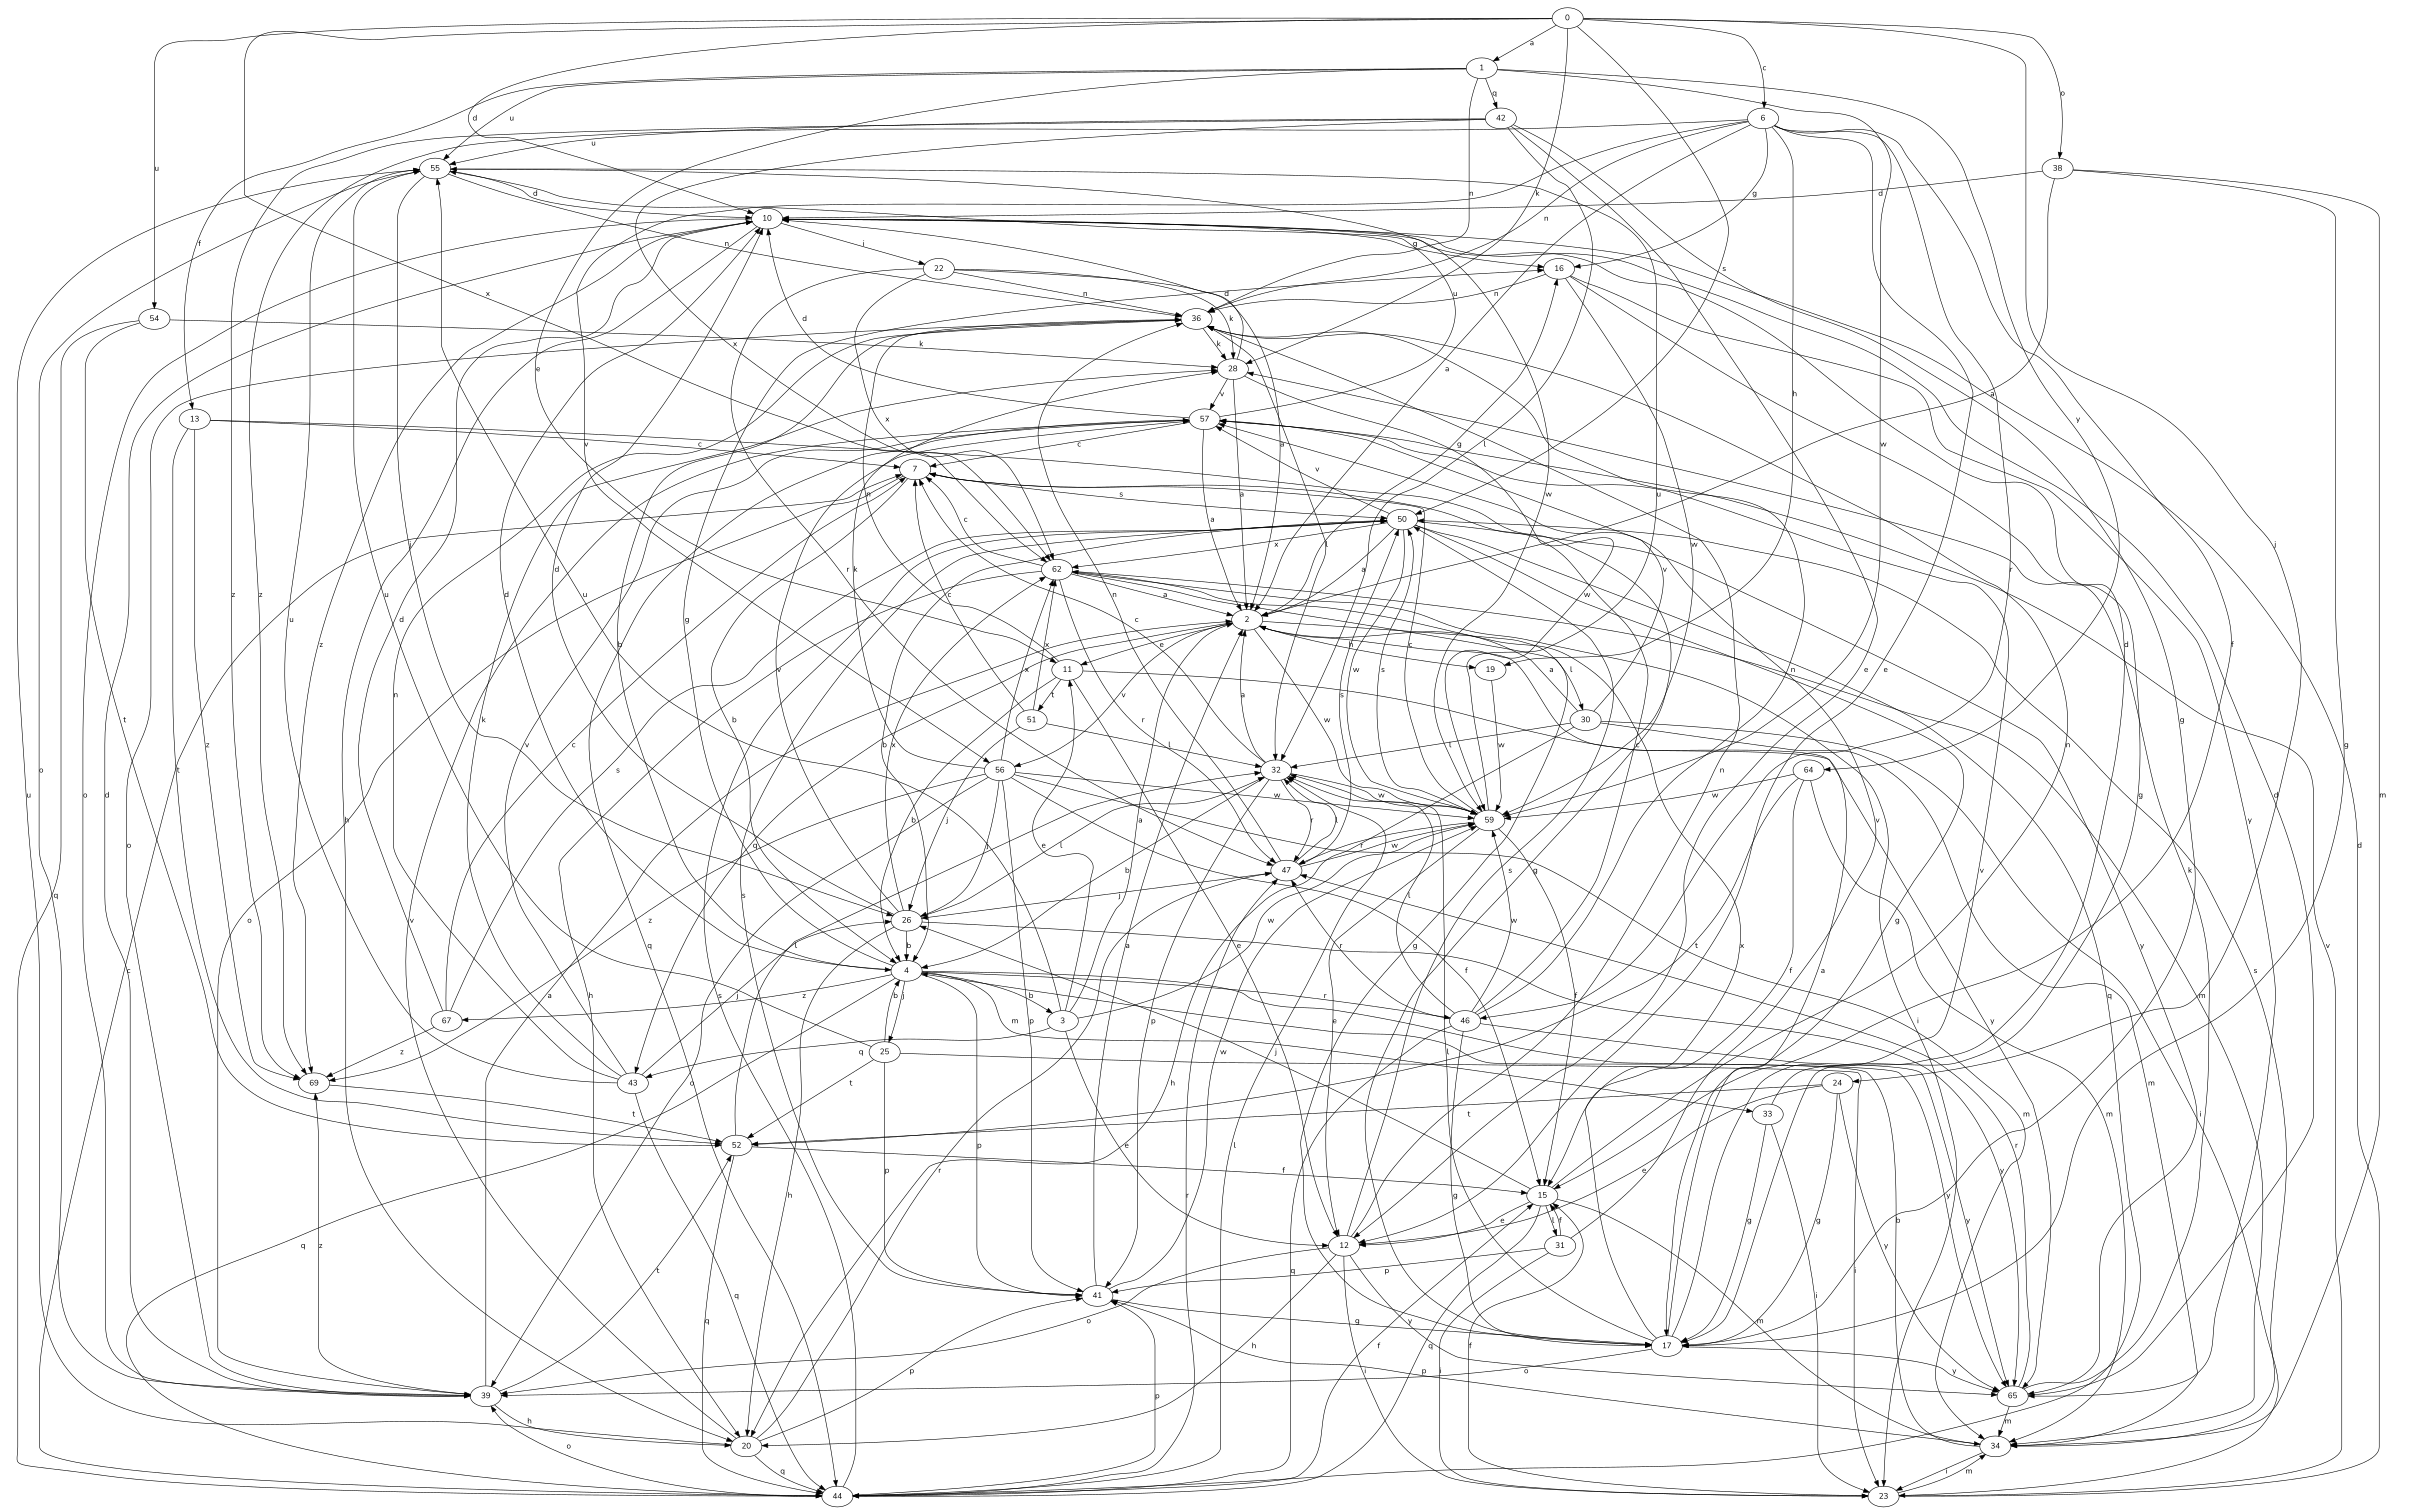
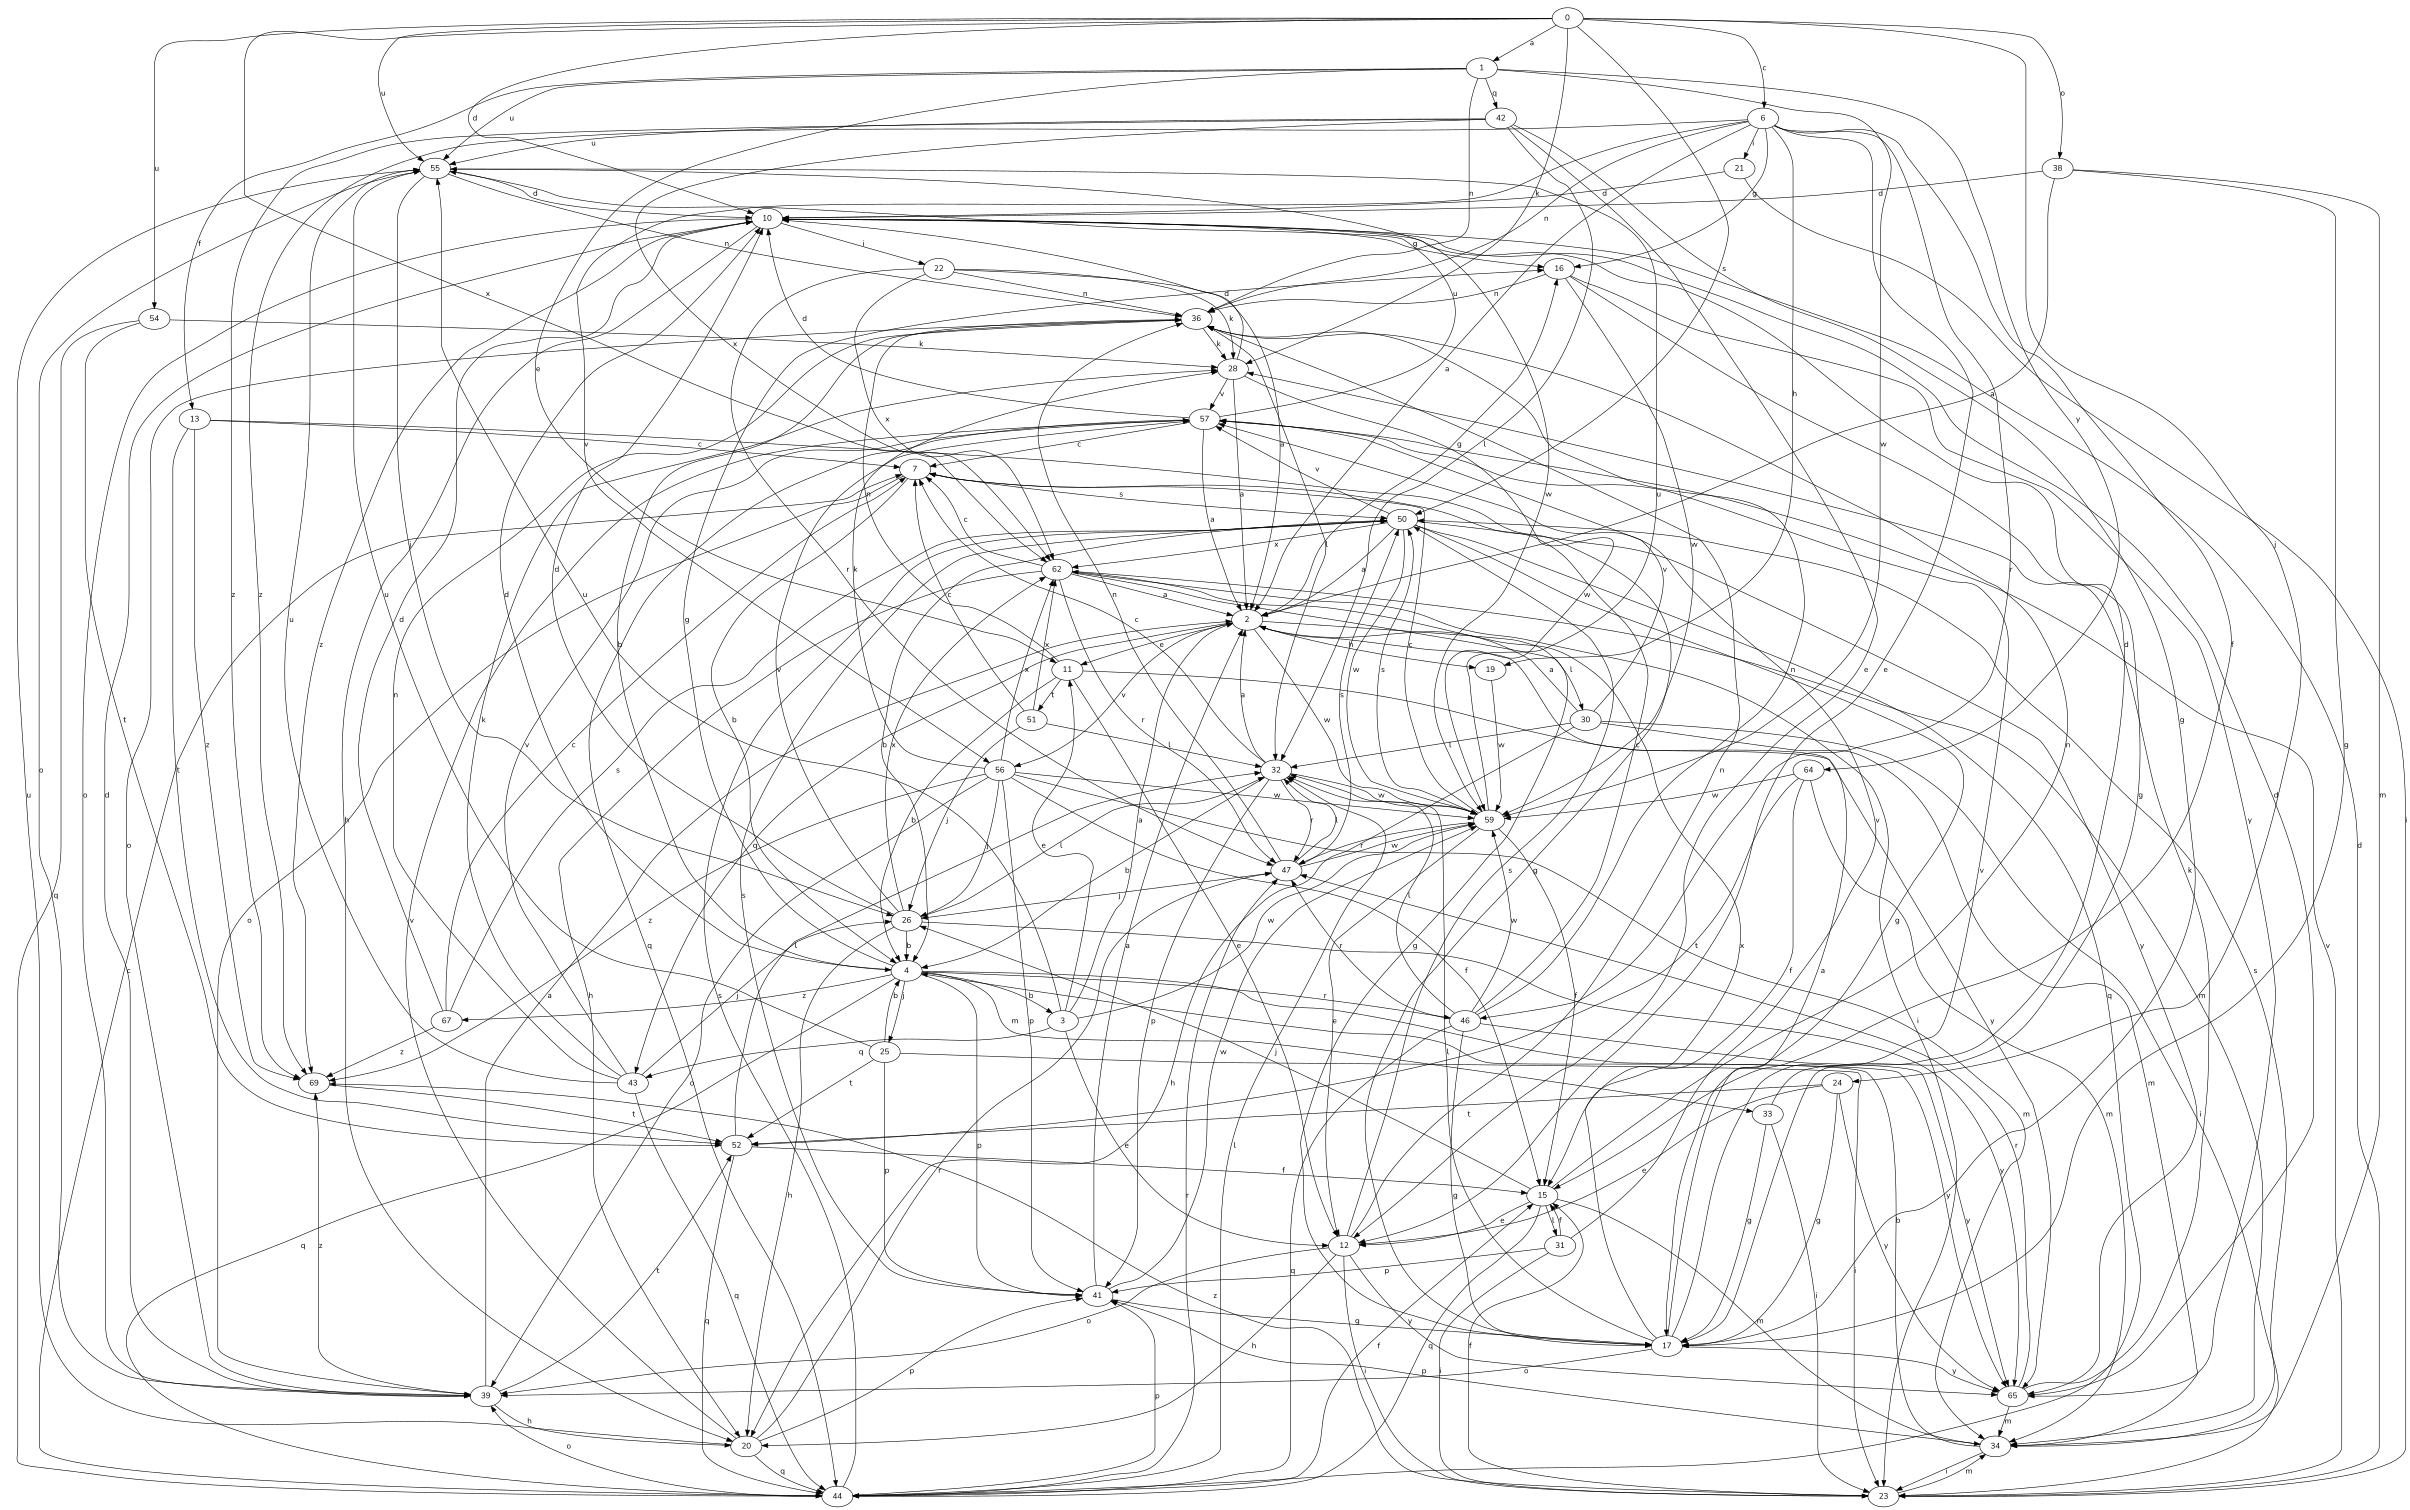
edge "0" -> "55": added, label "u"
node "21": added
edge "23" -> "69": added, label "z"
